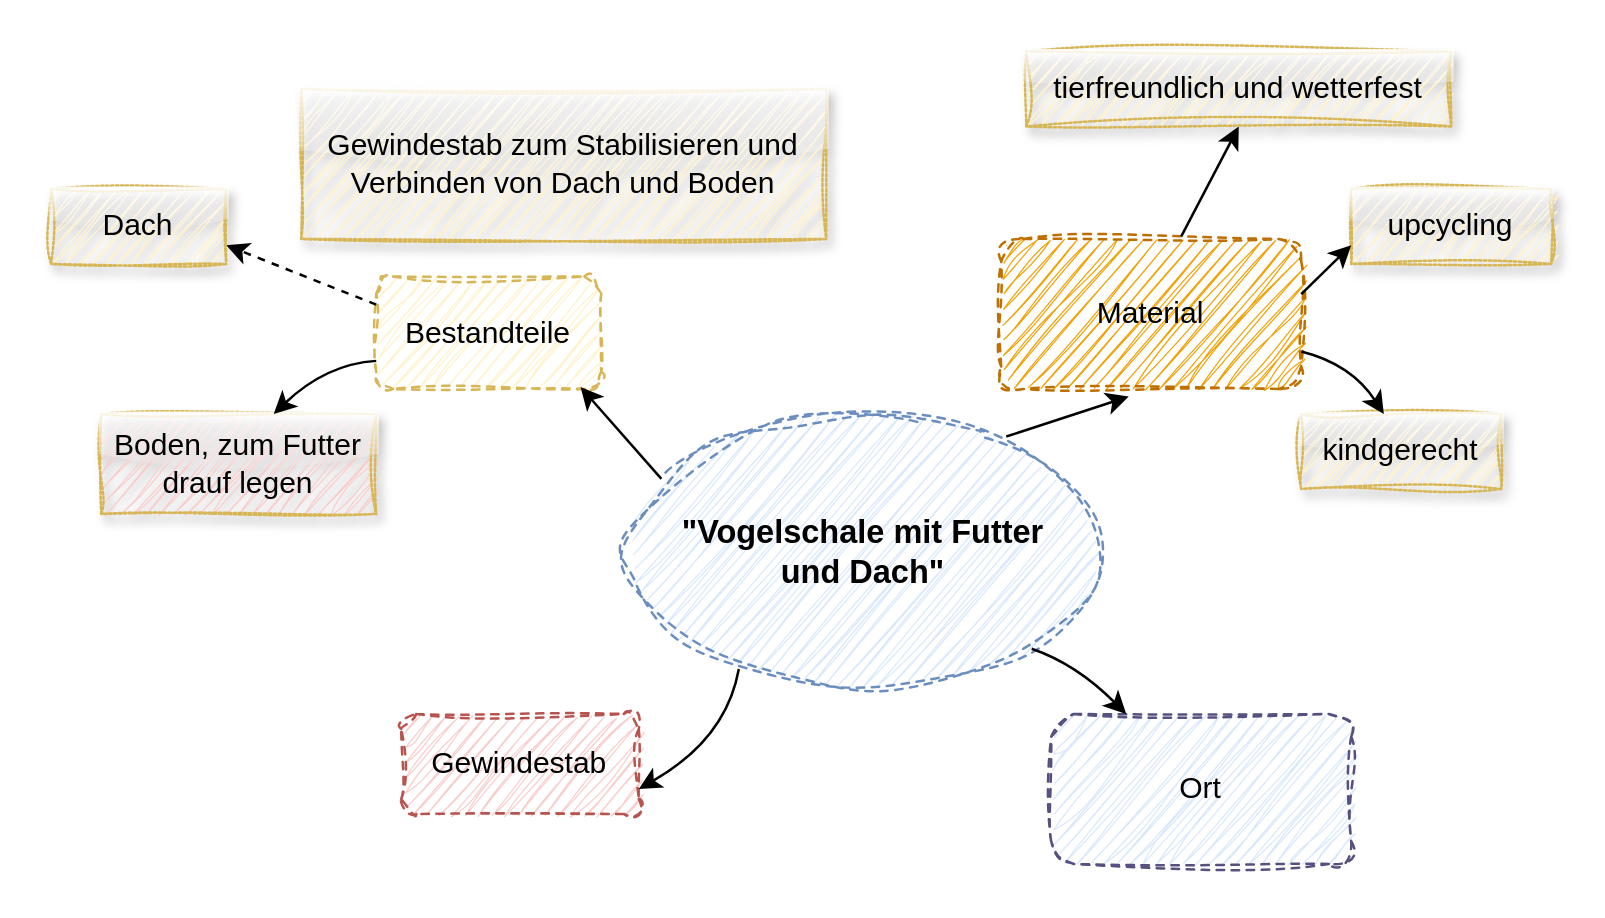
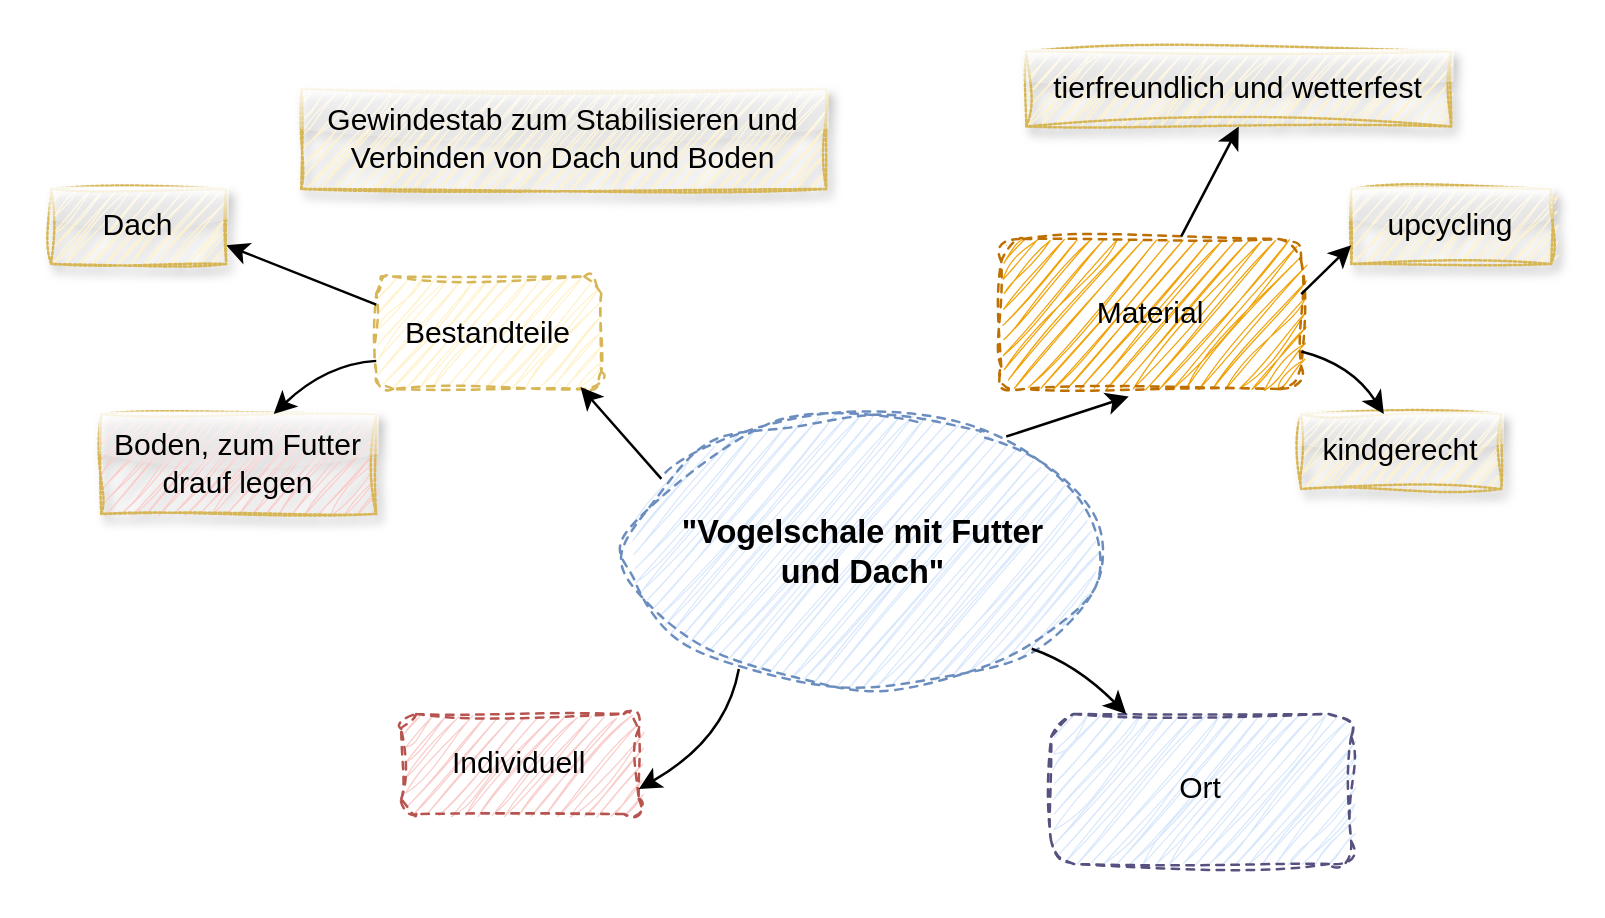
node "Gewindestab zum Stabilisieren und Verbinden von Dach und Boden": size 525x150 -> 525x100
edge "Bestandteile" -> "Dach": style dashed -> solid
node "Gewindestab": label "Gewindestab" -> "Individuell"
